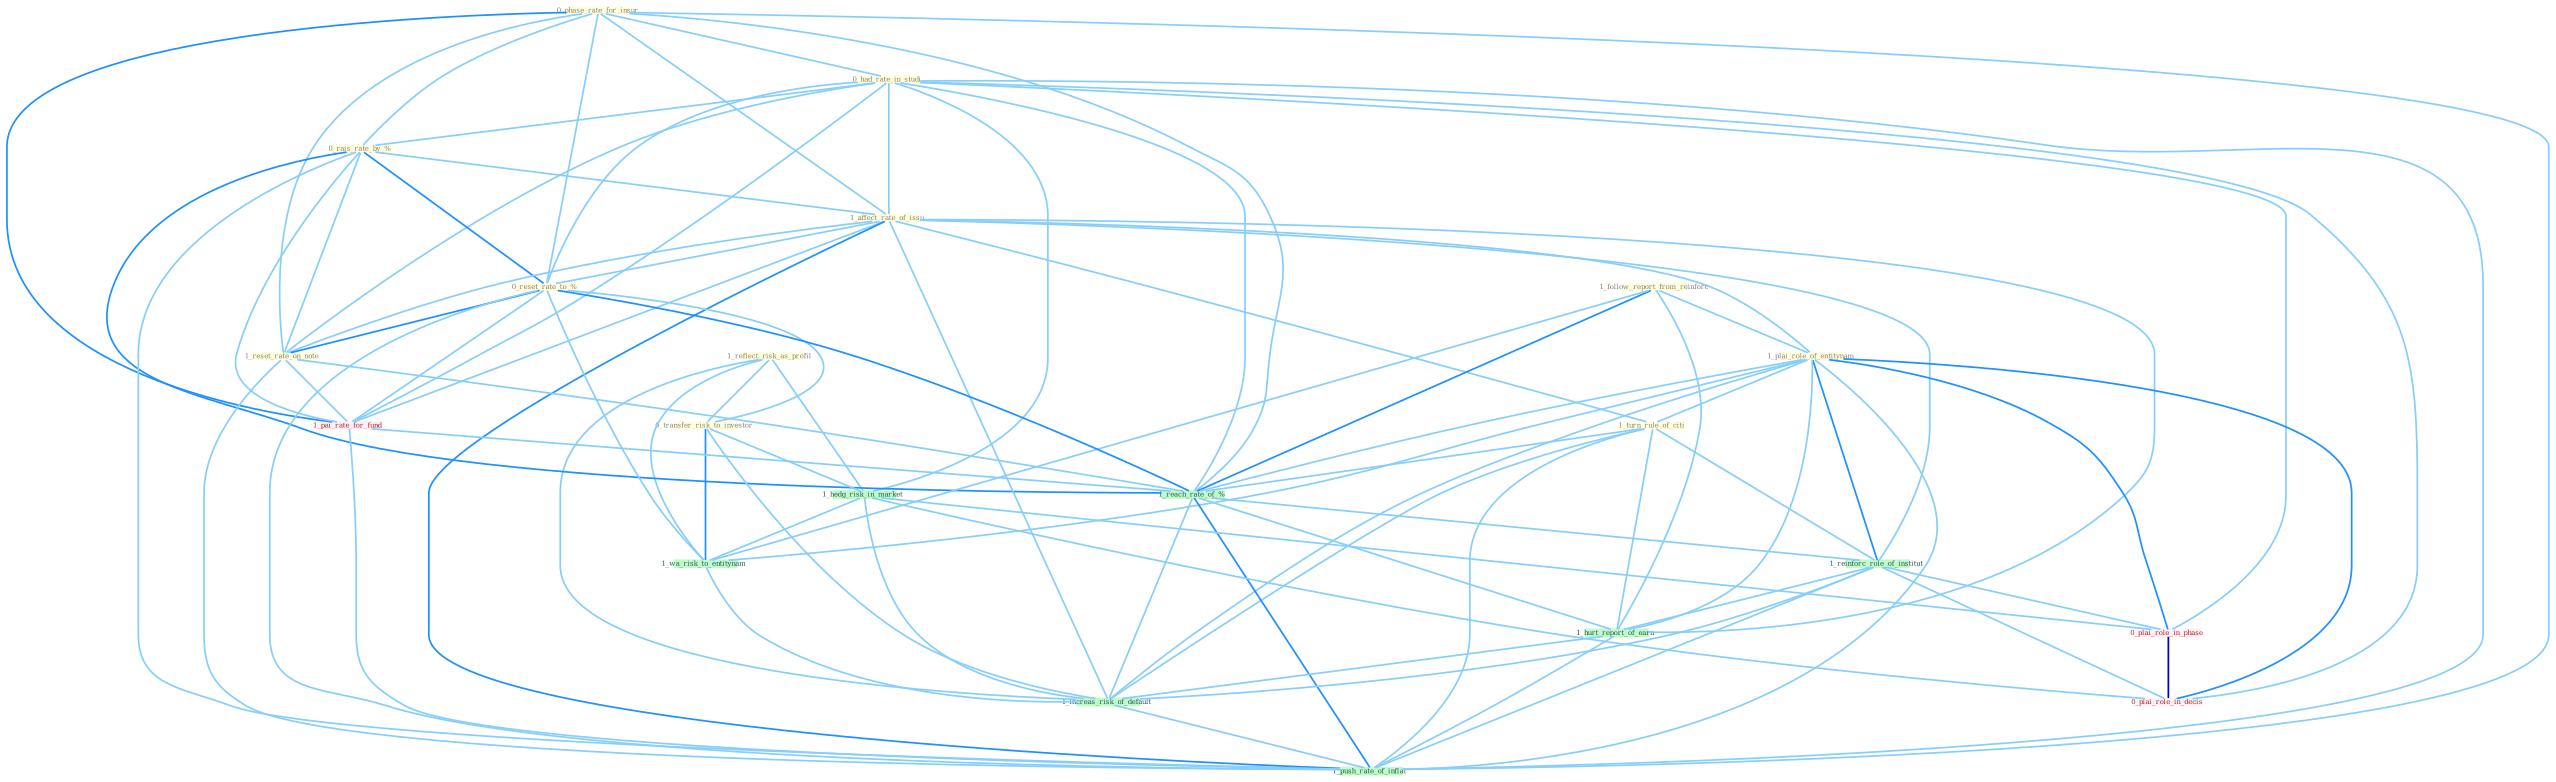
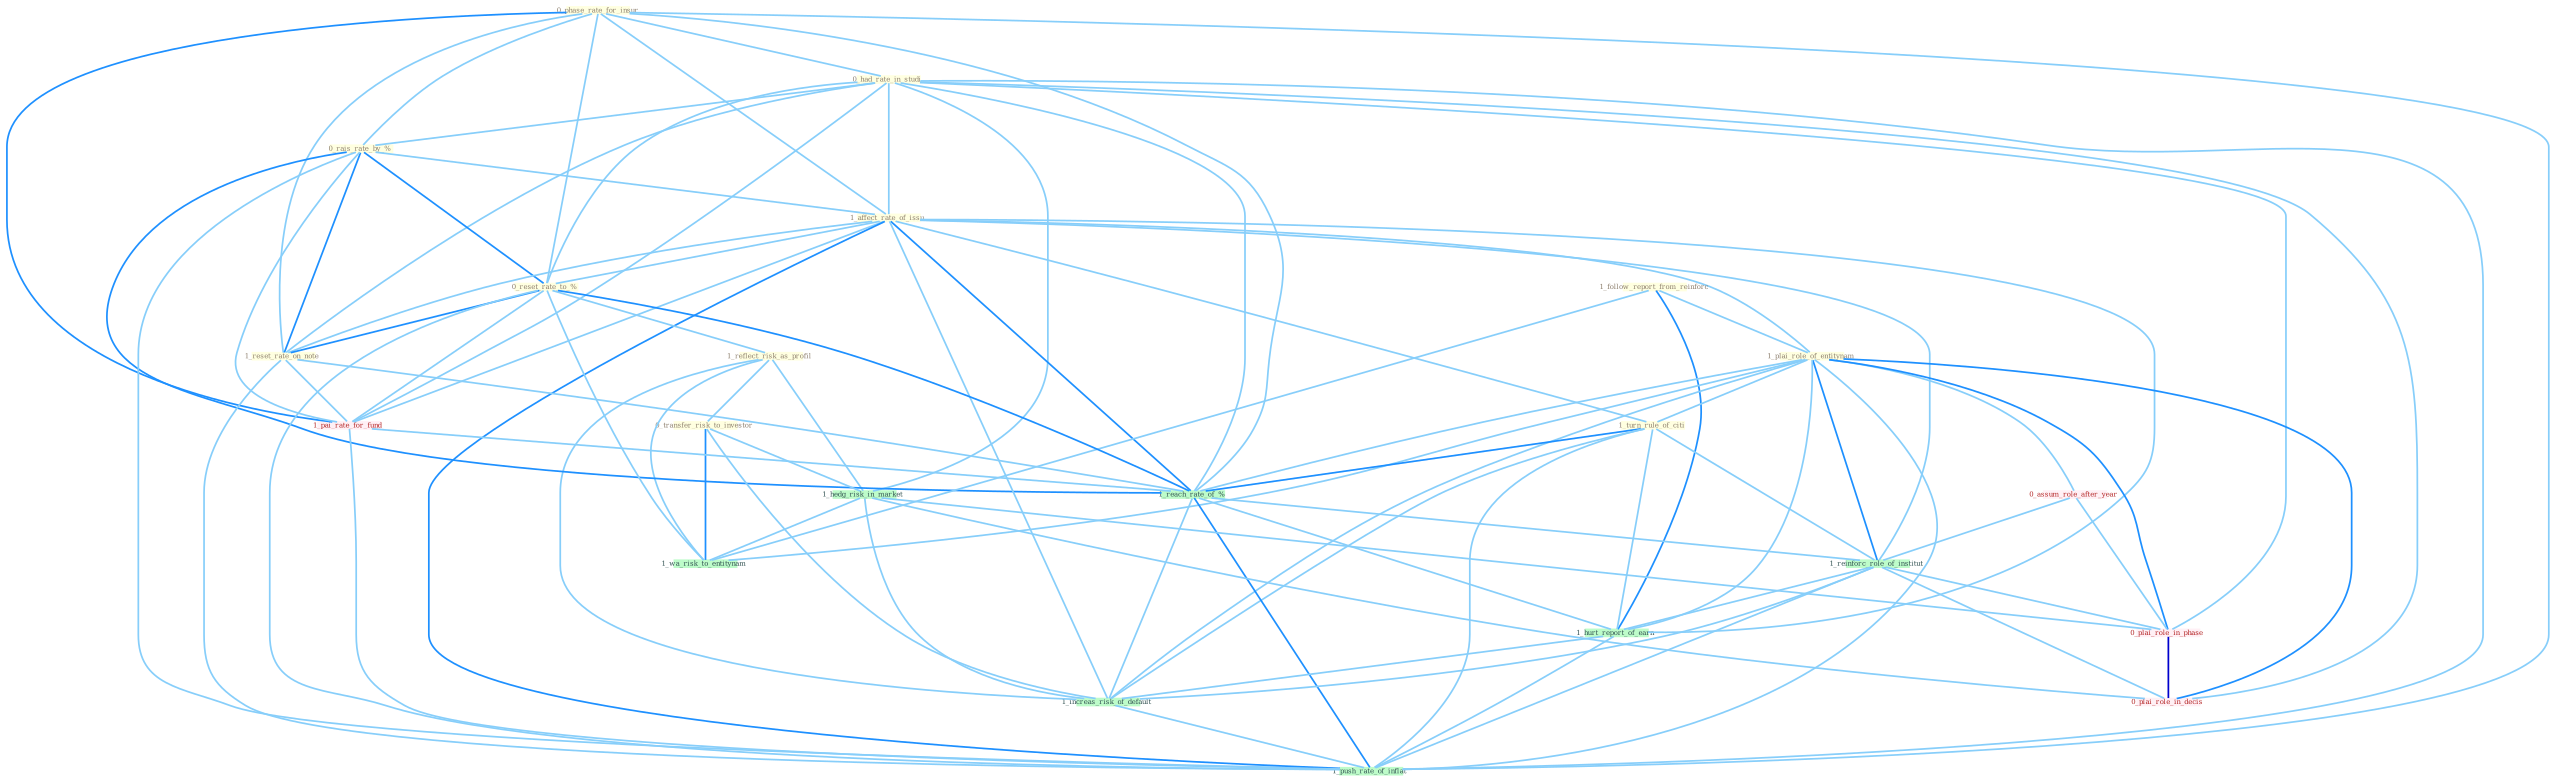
edge "0_rais_rate_by_%" -- "1_reset_rate_on_note": color #87cefa -> #1e90ff
edge "0_reset_rate_to_%" -- "0_transfer_risk_to_investor": now "0_reset_rate_to_%" -- "1_reflect_risk_as_profil"
edge "1_follow_report_from_reinforc" -- "1_reach_rate_of_%": now "1_affect_rate_of_issu" -- "1_reach_rate_of_%"
edge "1_turn_rule_of_citi" -- "1_reach_rate_of_%": color #87cefa -> #1e90ff
edge "1_follow_report_from_reinforc" -- "1_hurt_report_of_earn": color #87cefa -> #1e90ff
node "0_assum_role_after_year": added
edge "1_wa_risk_to_entitynam" -- "1_increas_risk_of_default": removed
